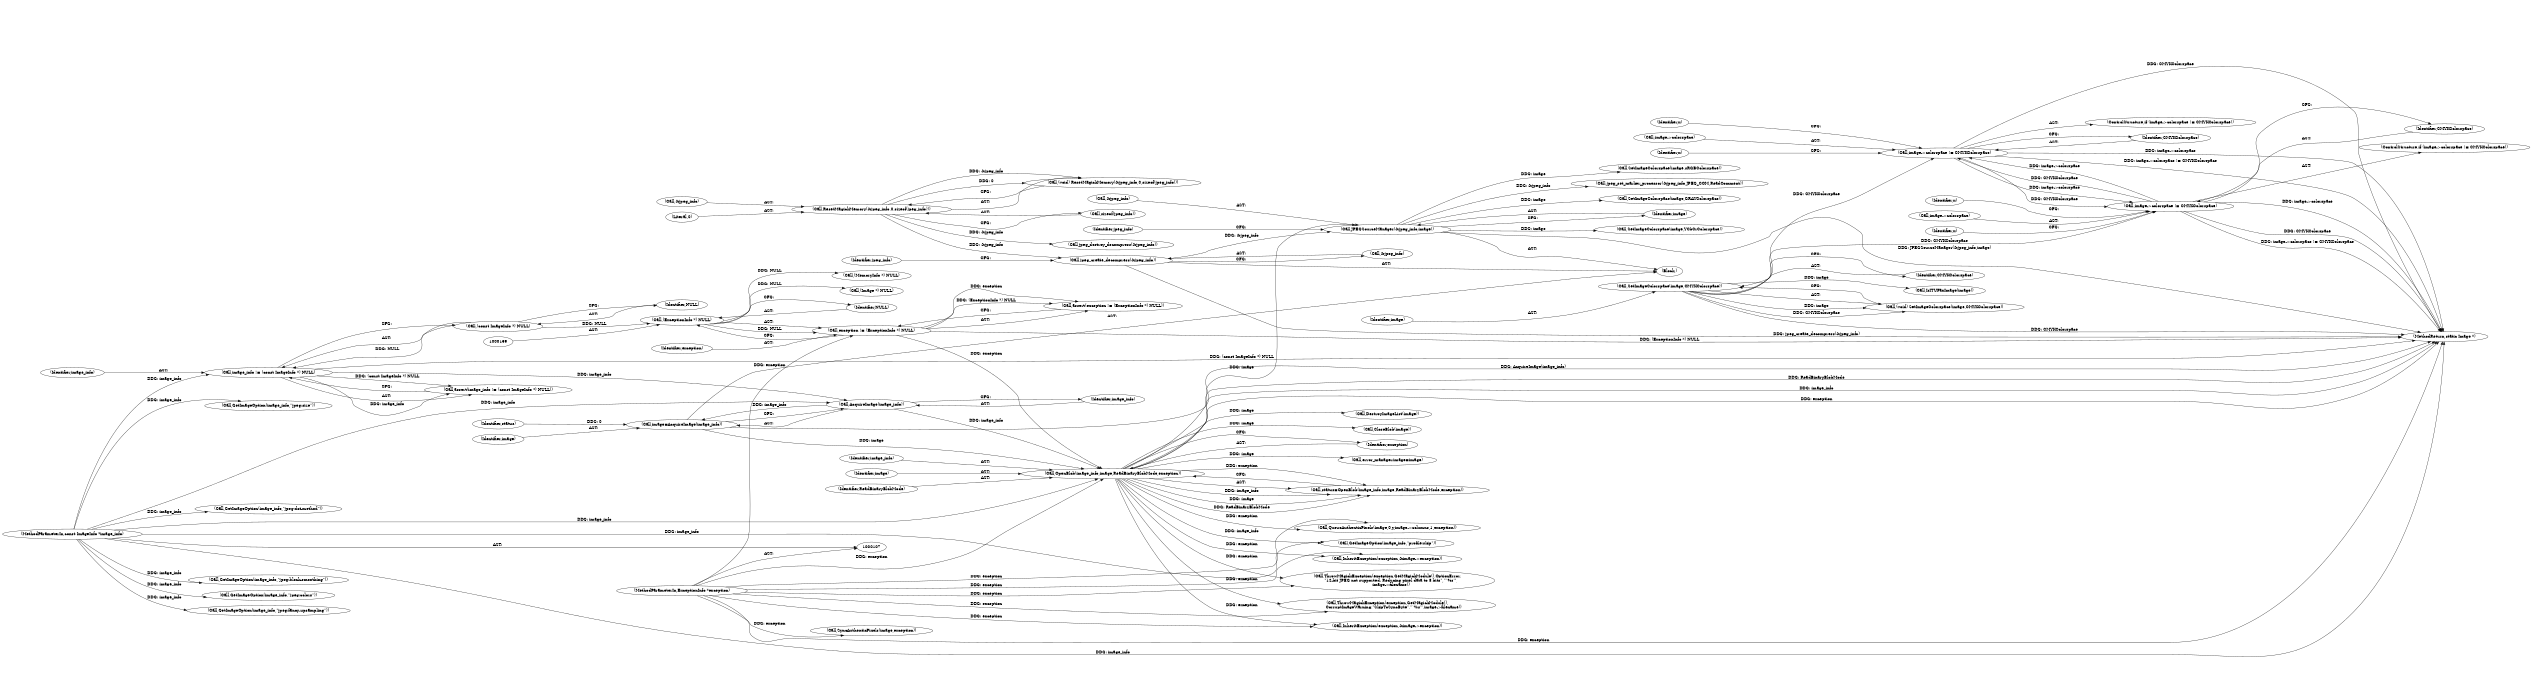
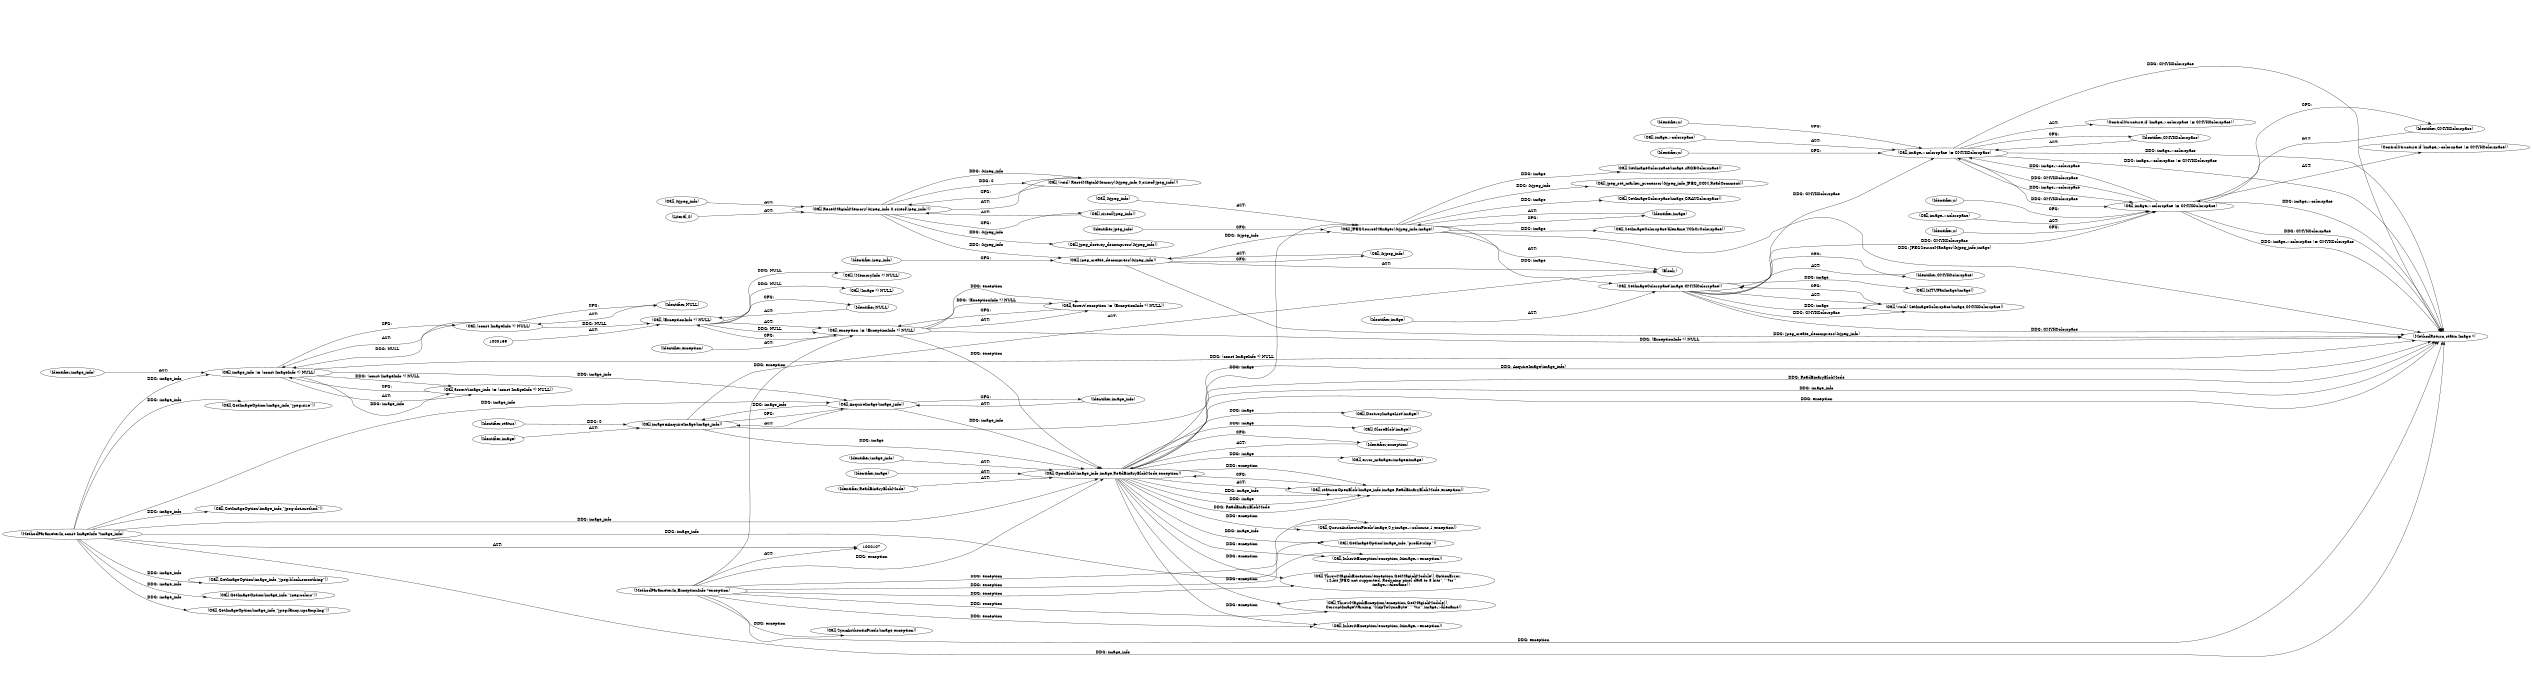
node "(Call,SetImageColorspace(image,YCbCrColorspace))": label "(Call,SetImageColorspace(image,YCbCrColorspace))" -> "(Call,SetImageColorspace(filename,YCbCrColorspace))"
edge "(Call,JPEGSourceManager(&jpeg_info,image))" -> "(Call,SetImageColorspace(image,CMYKColorspace))": added, label "DDG: image"
